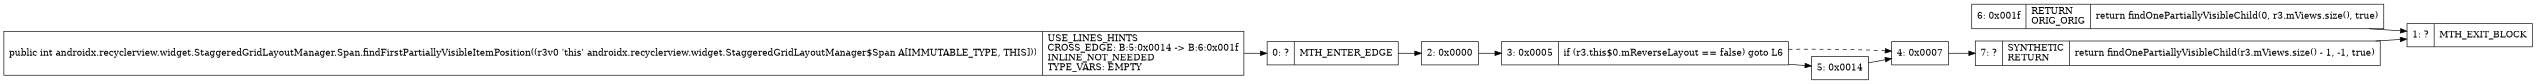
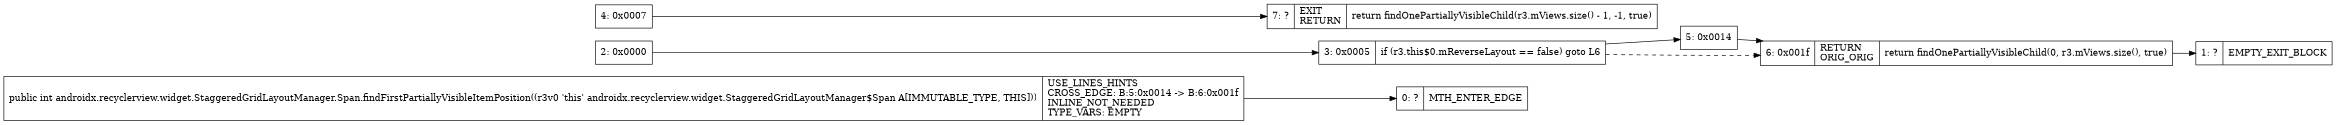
node "1: ?": text "MTH_EXIT_BLOCK" -> "EMPTY_EXIT_BLOCK"
edge "7: ?" -> "1: ?": removed
node "7: ?": text "SYNTHETIC" -> "EXIT"
edge "3: 0x0005" -> "4: 0x0007": now "3: 0x0005" -> "6: 0x001f"
edge "0: ?" -> "2: 0x0000": removed
edge "5: 0x0014" -> "4: 0x0007": now "5: 0x0014" -> "6: 0x001f"
